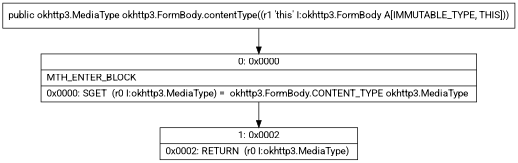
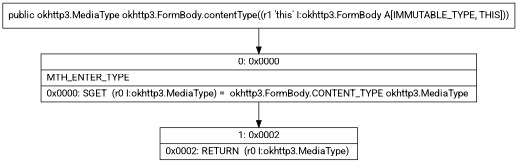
node "0: 0x0000": text "MTH_ENTER_BLOCK" -> "MTH_ENTER_TYPE"
